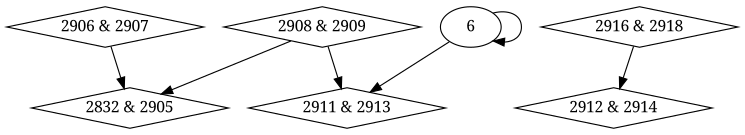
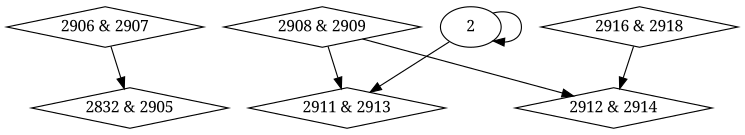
node "6": label "6" -> "2"
edge "2908 & 2909" -> "2832 & 2905": now "2908 & 2909" -> "2912 & 2914"
